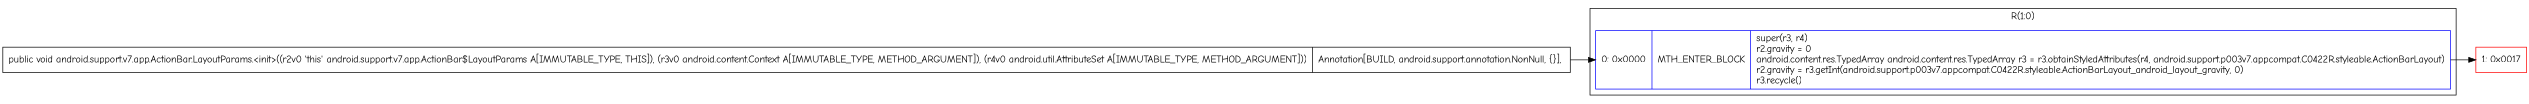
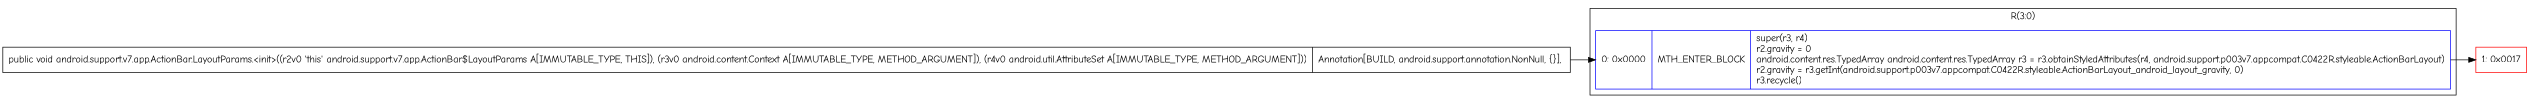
cluster "R(1:0)": label "R(1:0)" -> "R(3:0)"
